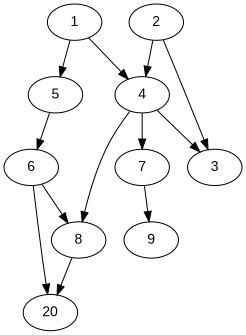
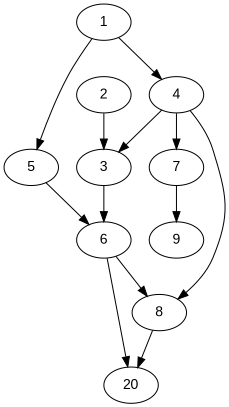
edge "2" -> "4": removed
edge "3" -> "6": added
